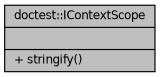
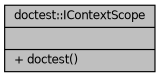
node "doctest::IContextScope": text "+ stringify()" -> "+ doctest()"
